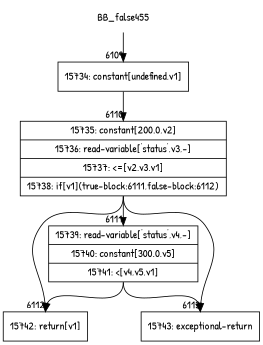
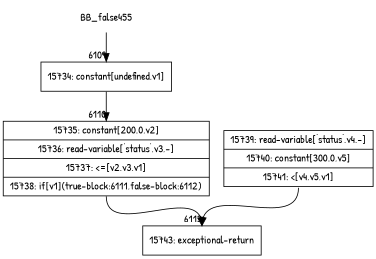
edge "15735: constant[200.0,v2]" -> "15739: read-variable['status',v4,-]": removed
node "15742: return[v1]": removed
